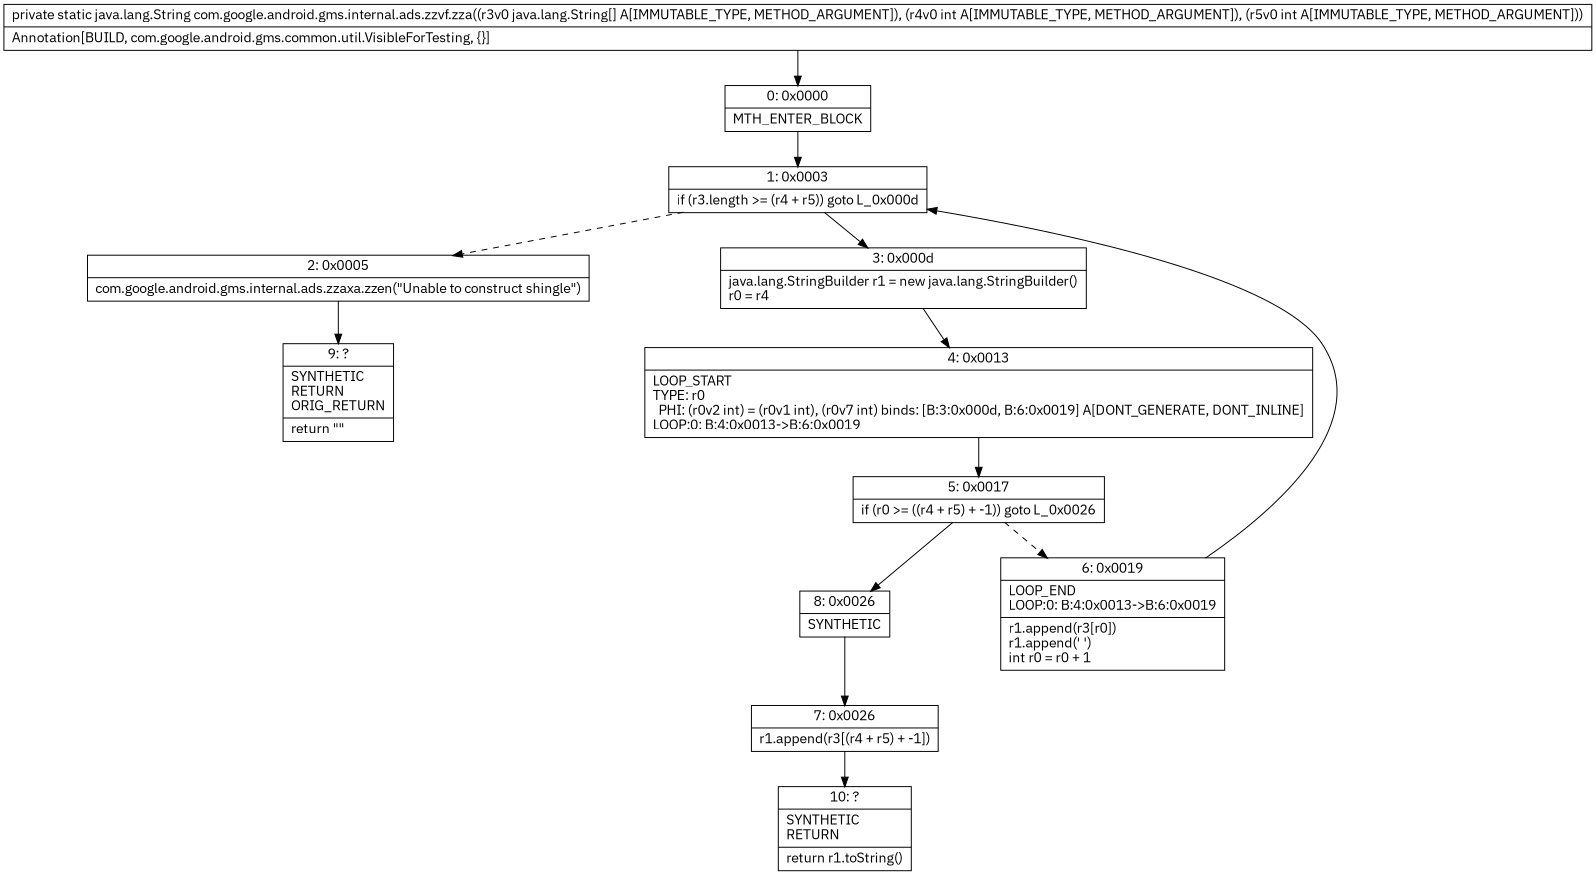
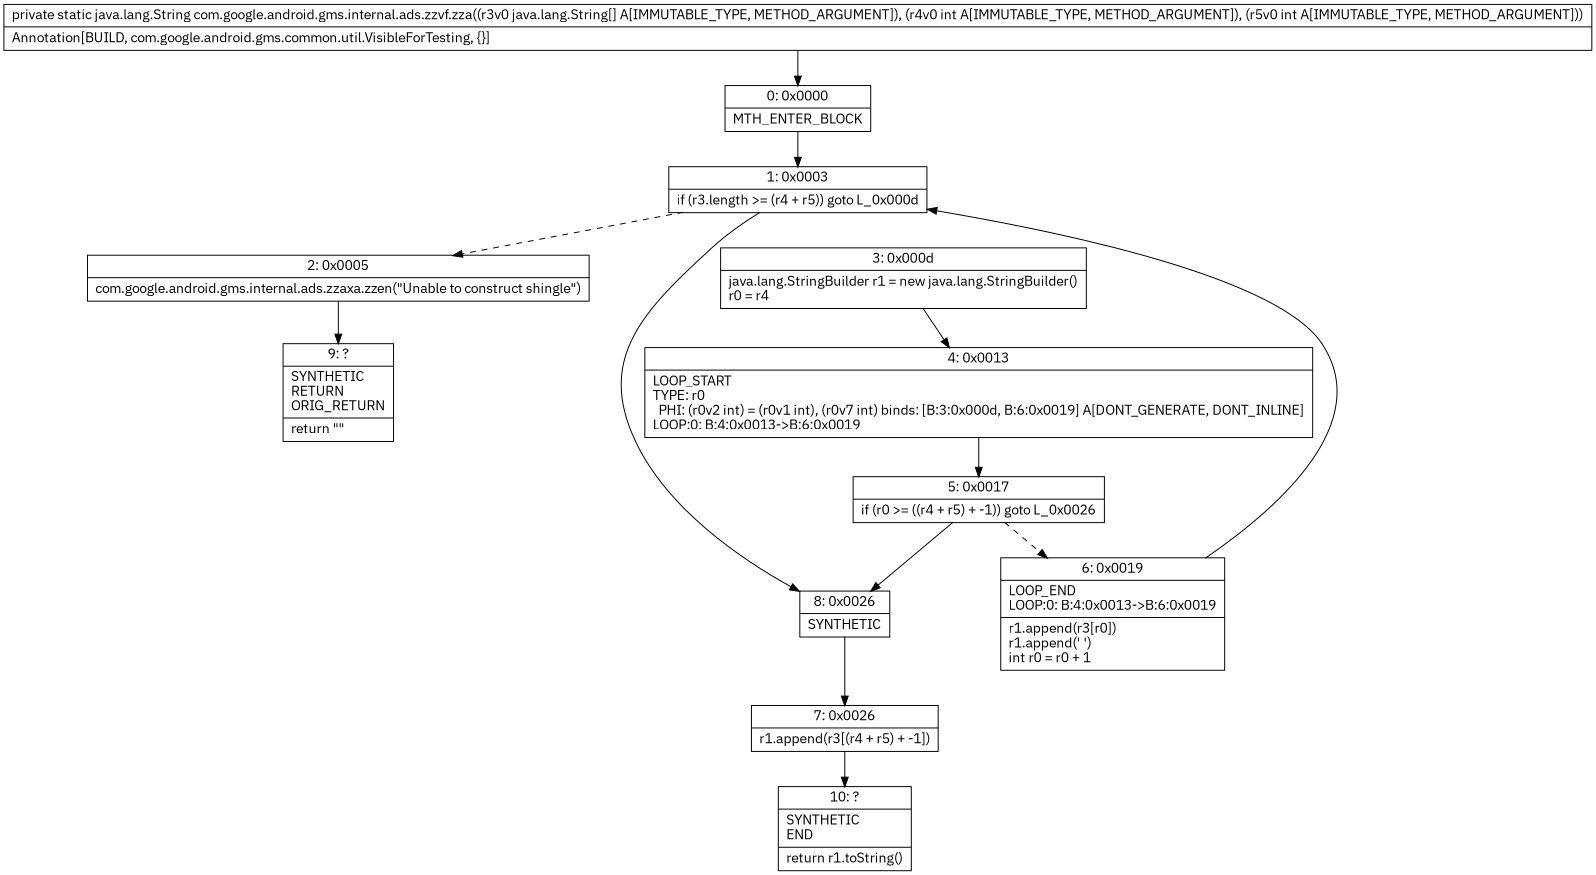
edge "1: 0x0003" -> "3: 0x000d": now "1: 0x0003" -> "8: 0x0026"
node "10: ?": text "RETURN" -> "END"
